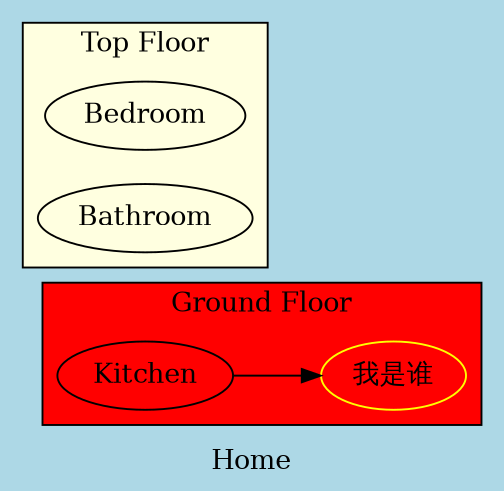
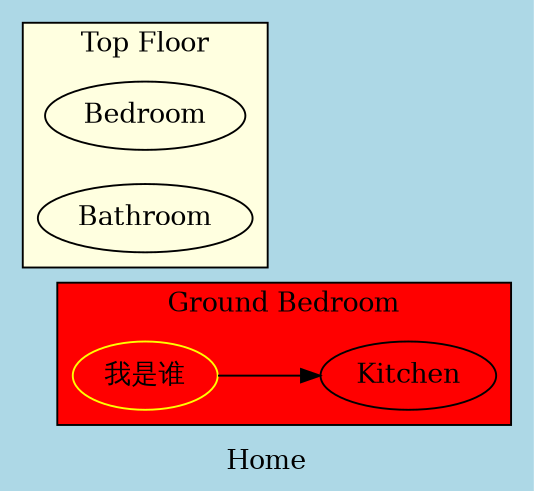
cluster "Ground Floor": label "Ground Floor" -> "Ground Bedroom"
edge "Kitchen" -> "我是谁": reversed
